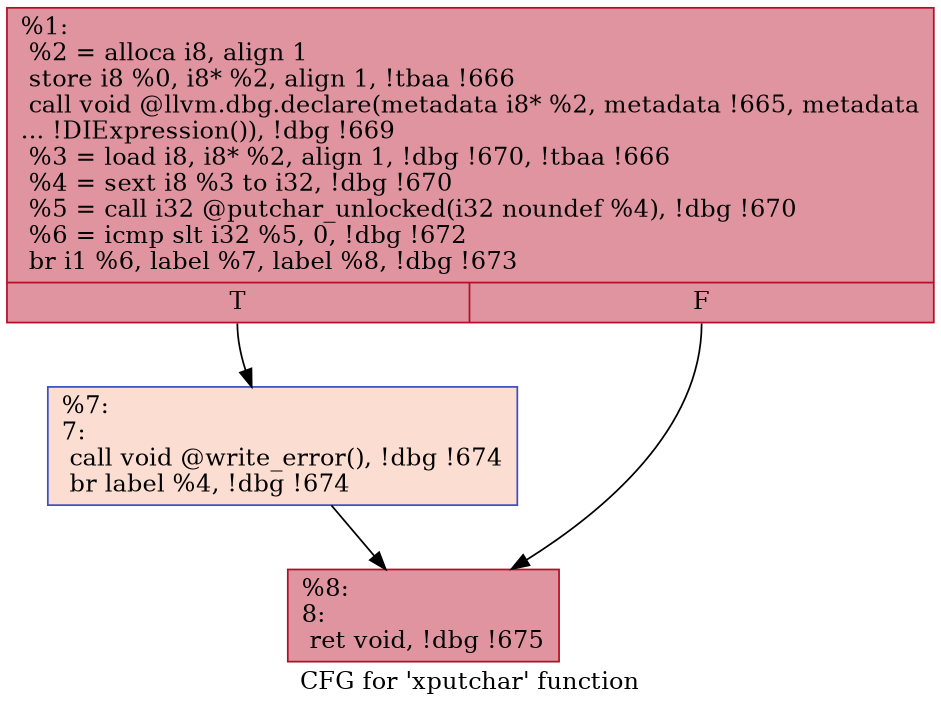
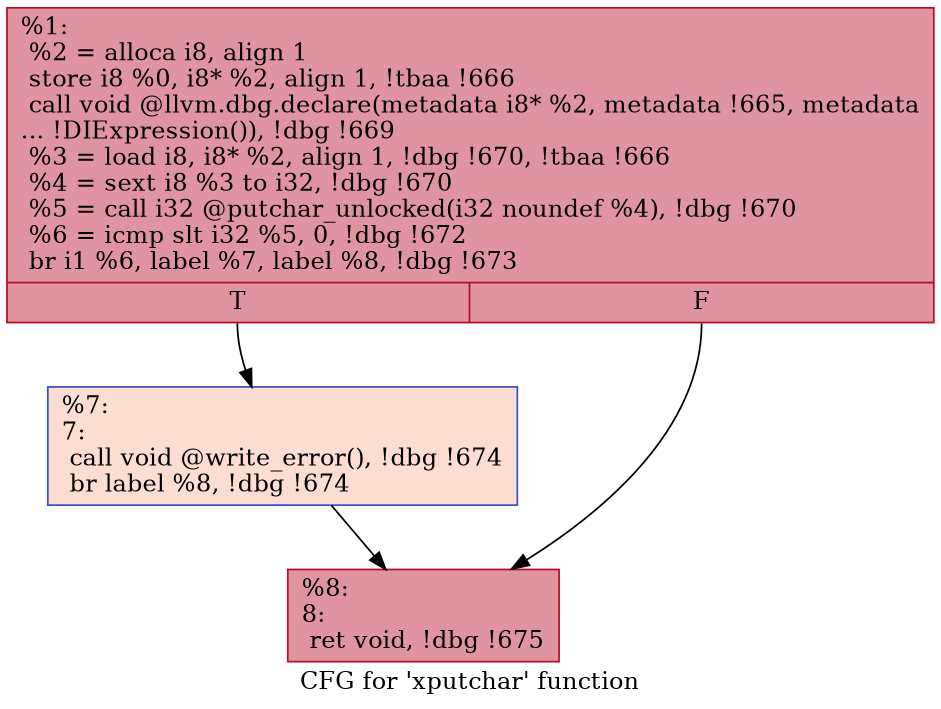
node "%7:": text "br label %4, !dbg !674" -> "br label %8, !dbg !674"
